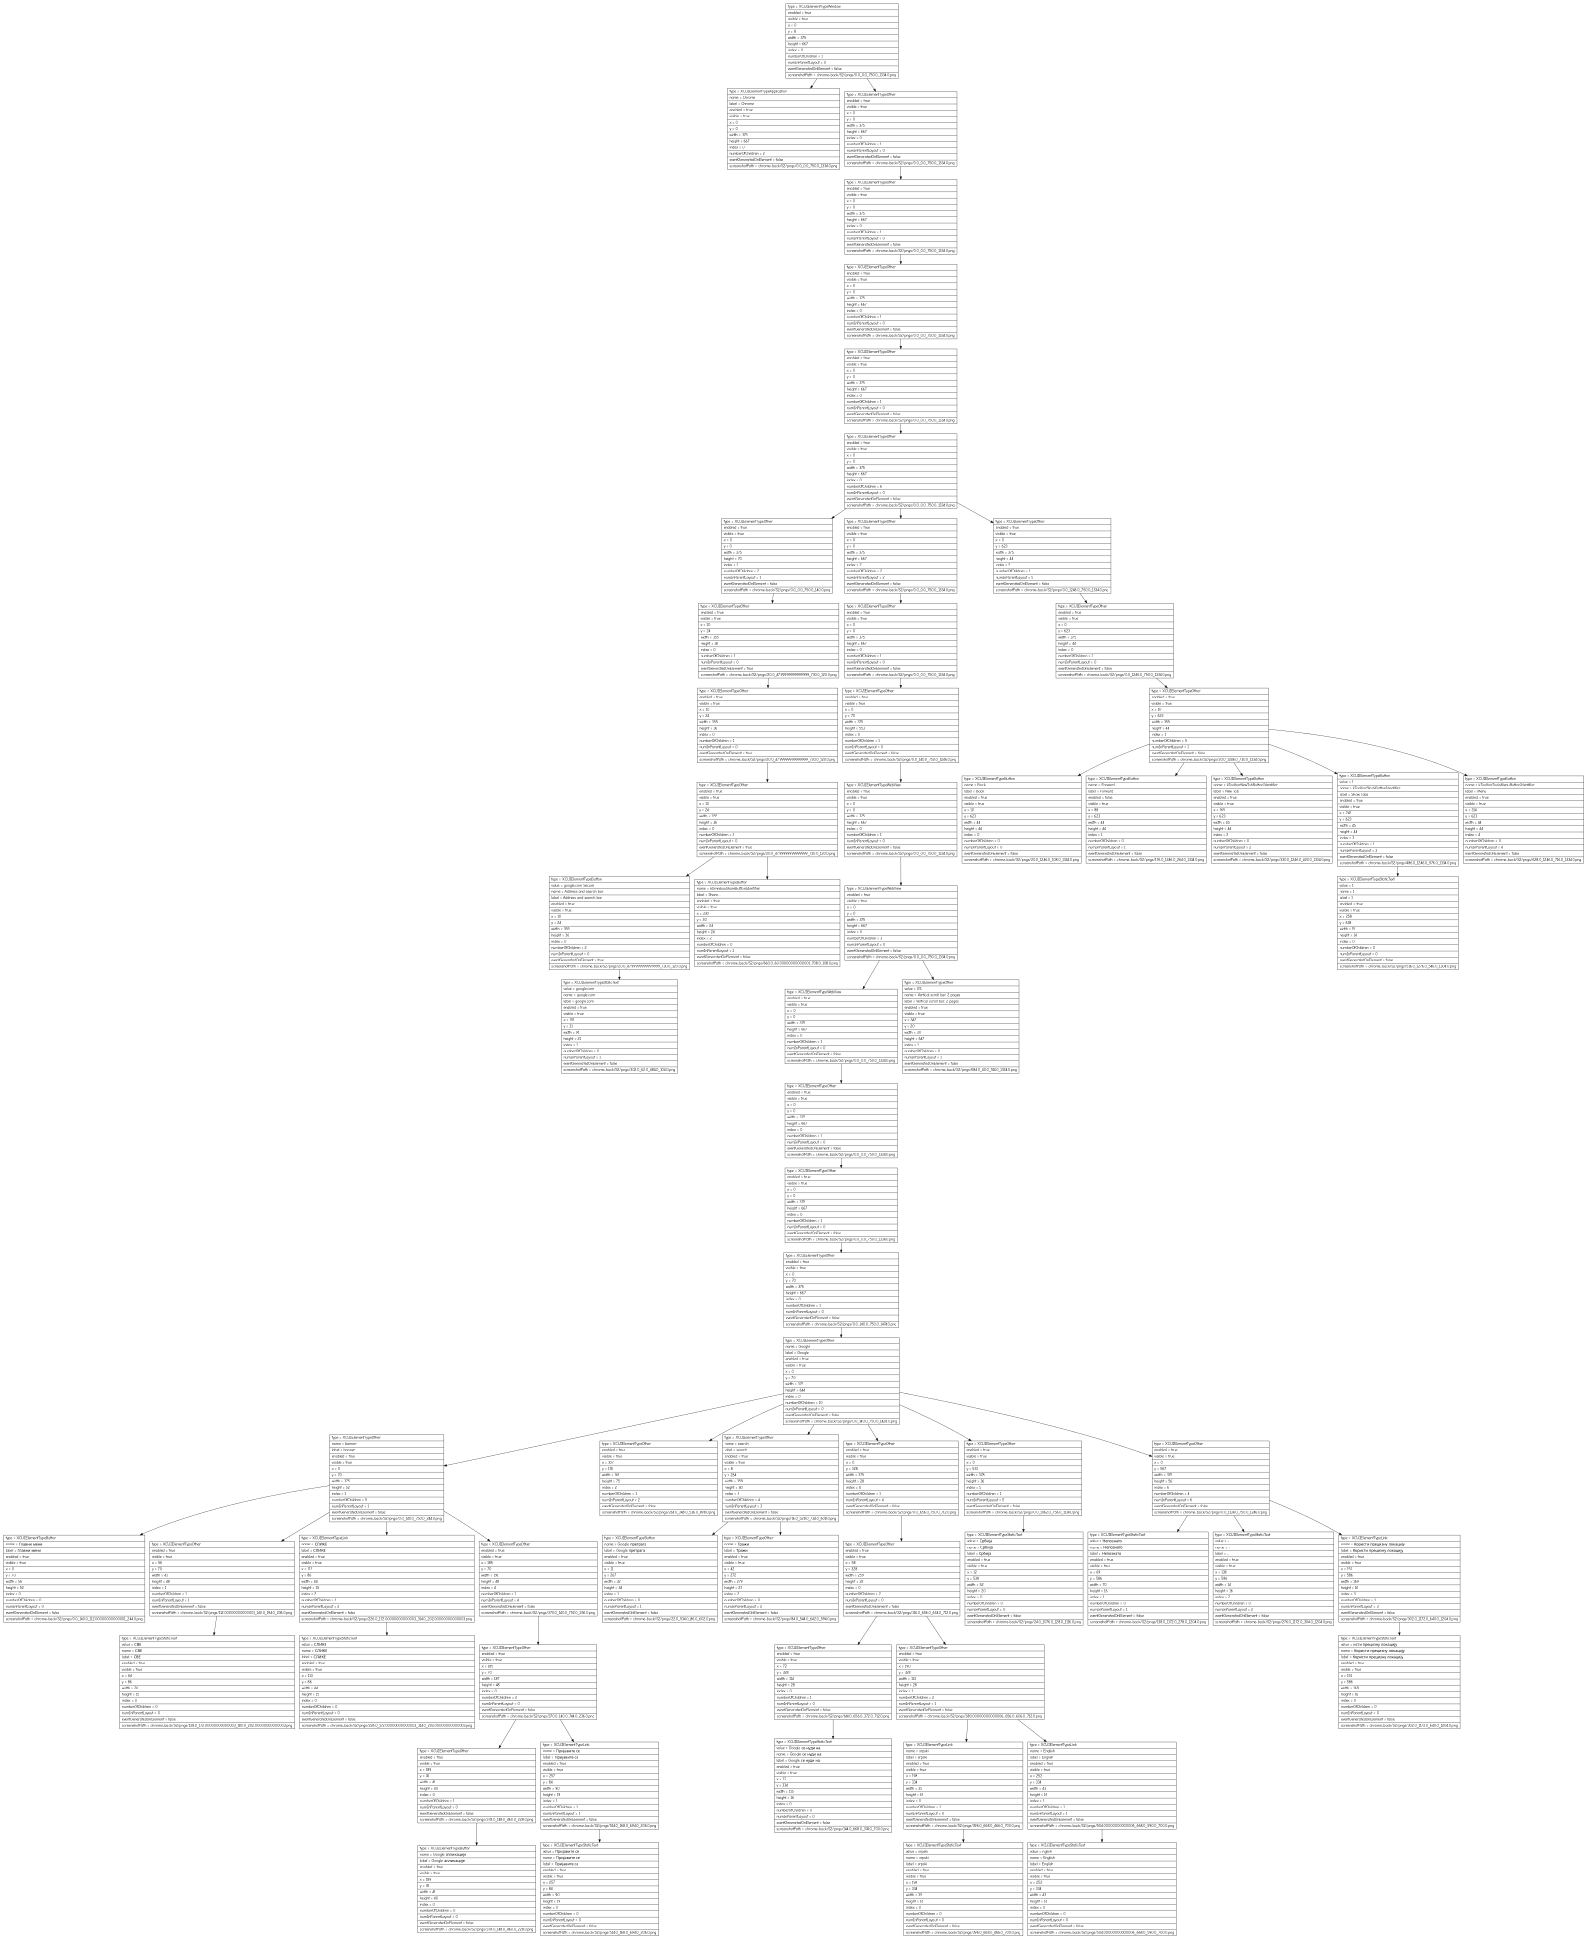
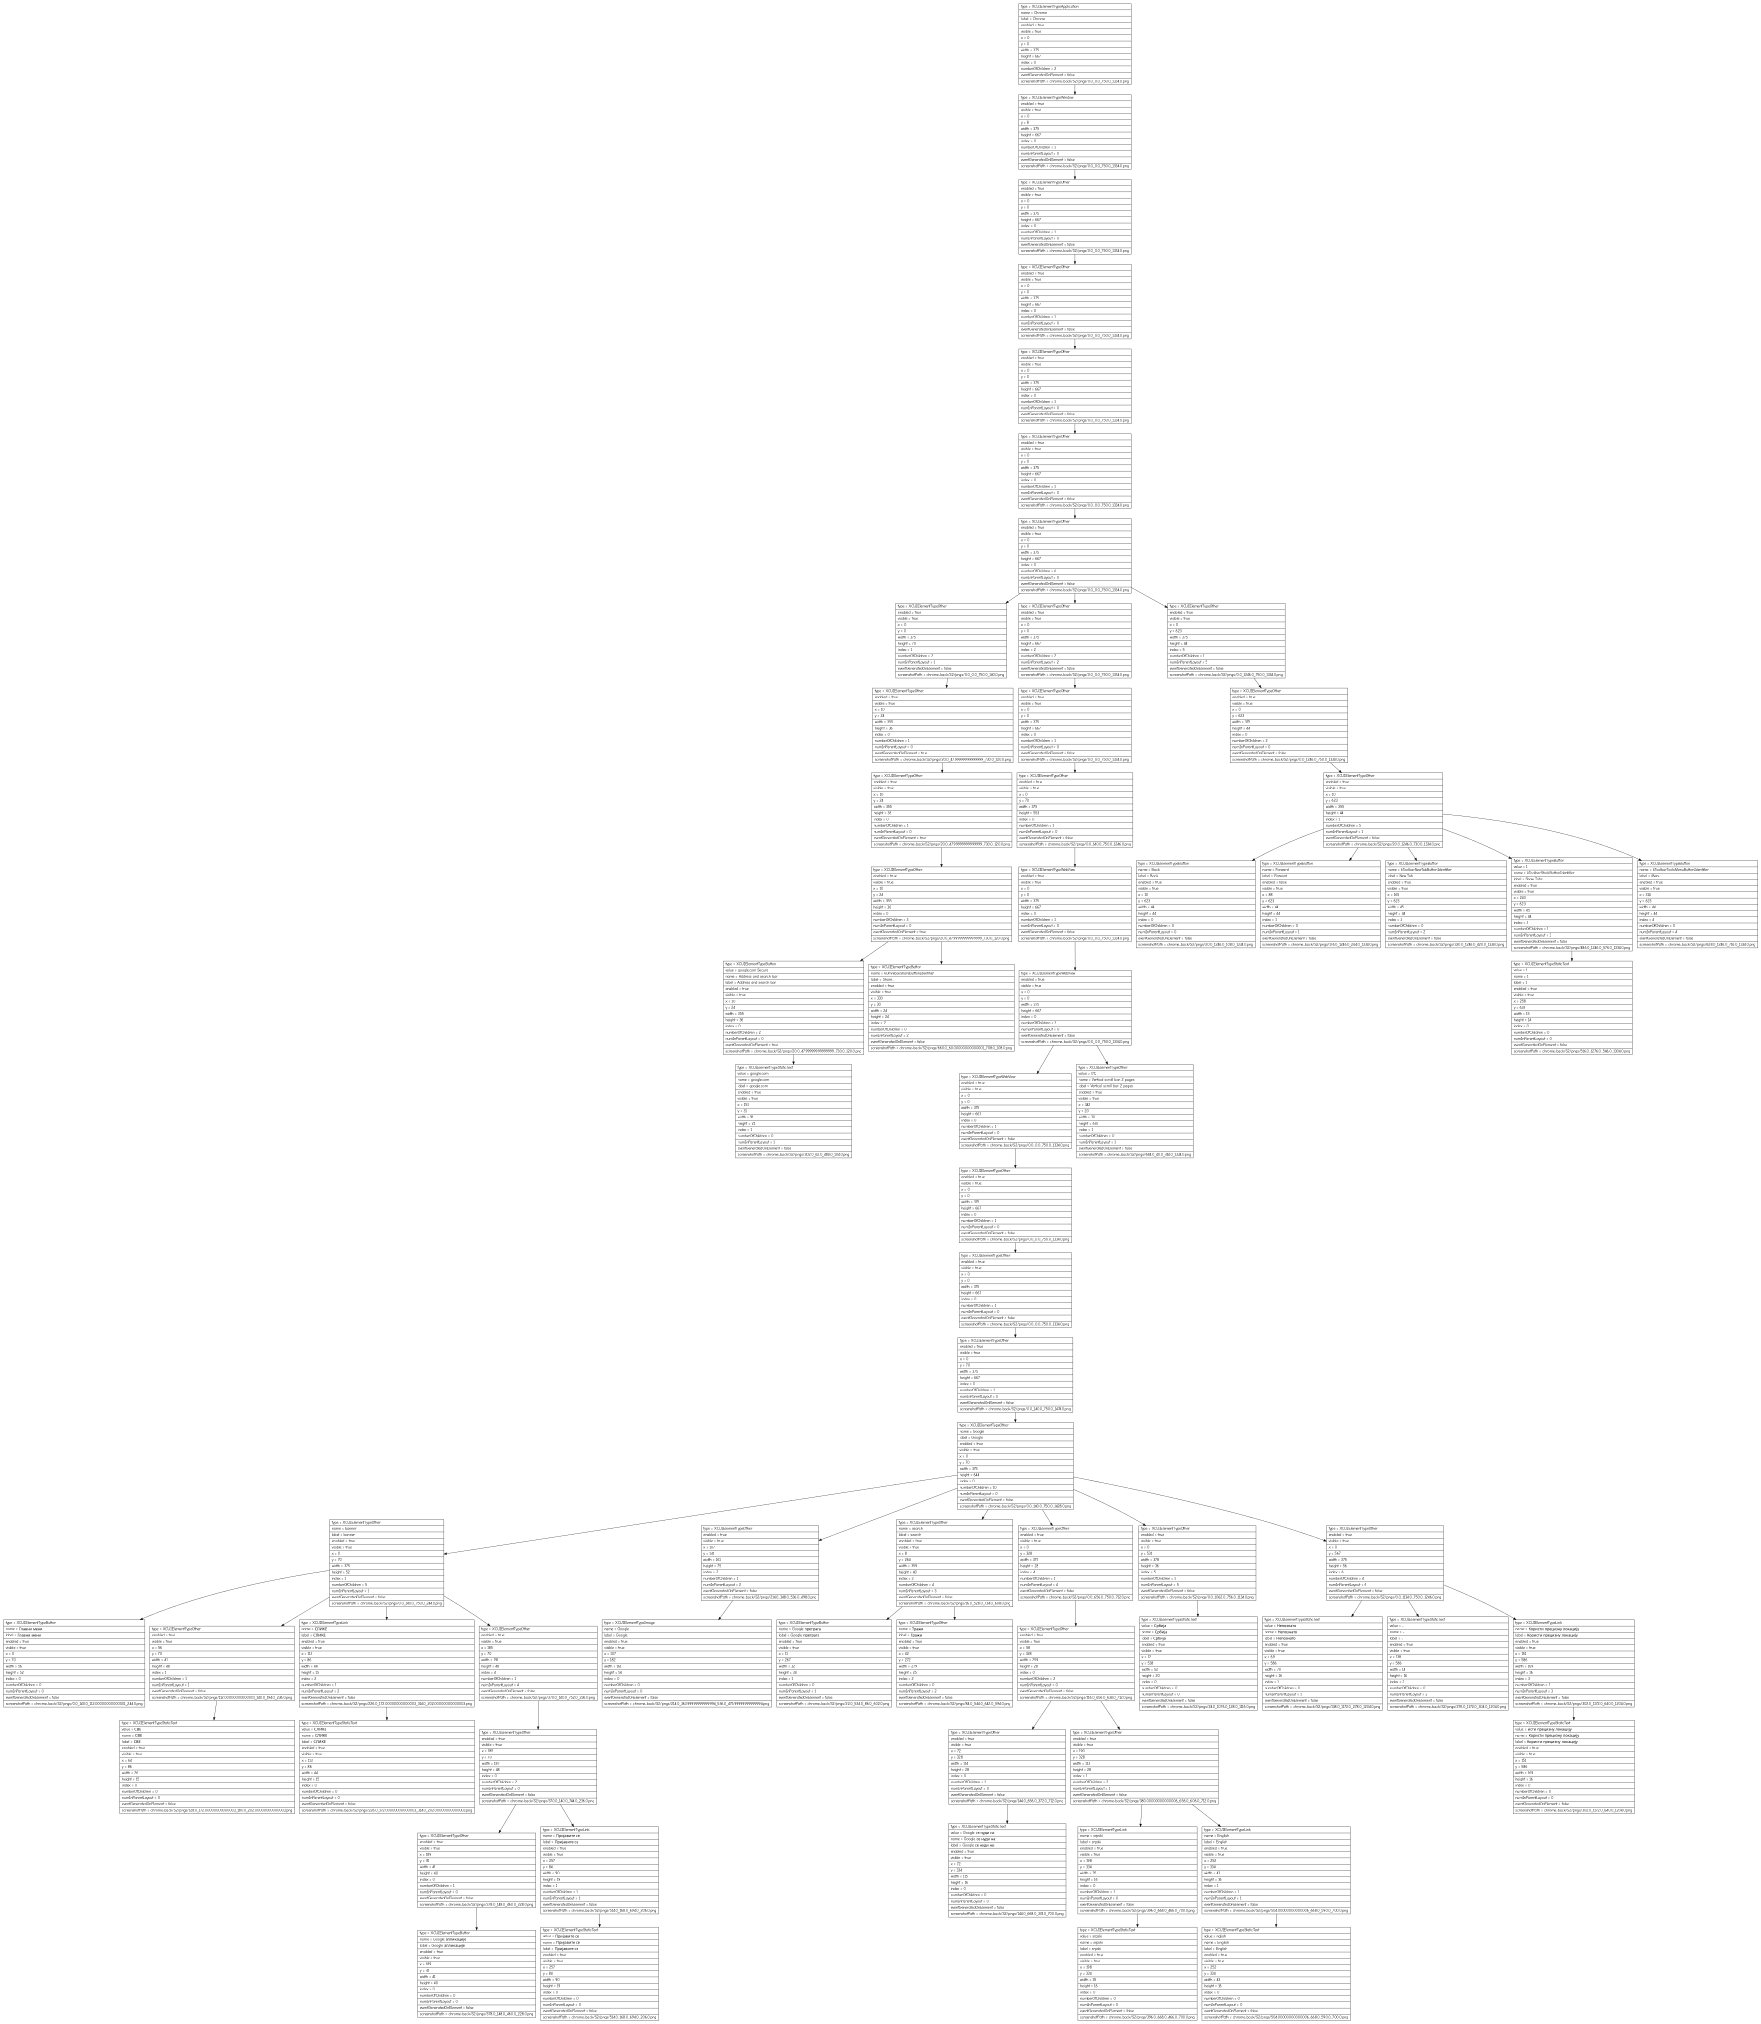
edge "type = XCUIElementTypeWindow" -> "type = XCUIElementTypeApplication": reversed
node "type = XCUIElementTypeImage": added
